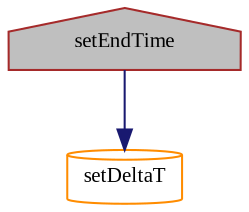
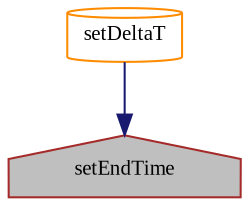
edge "setEndTime" -> "setDeltaT": reversed
